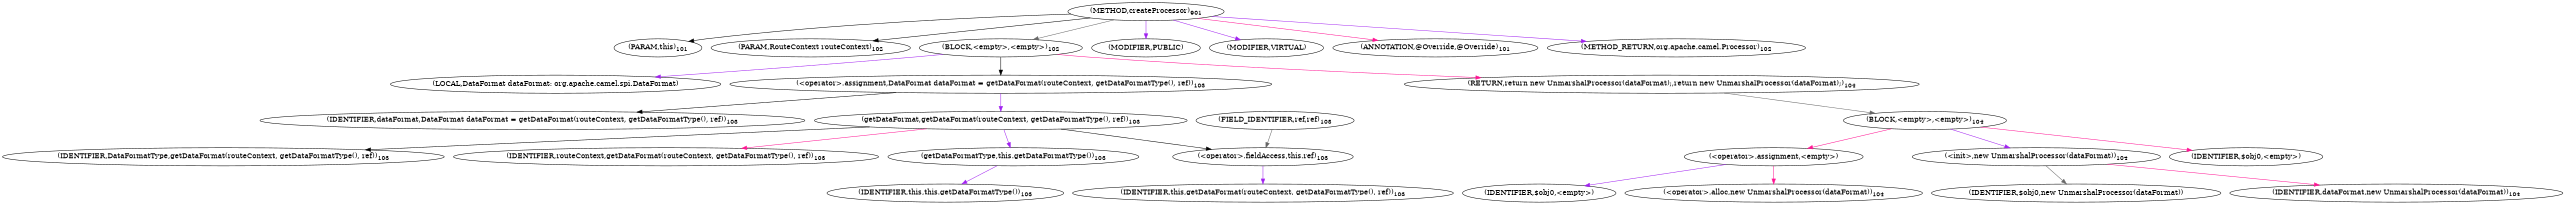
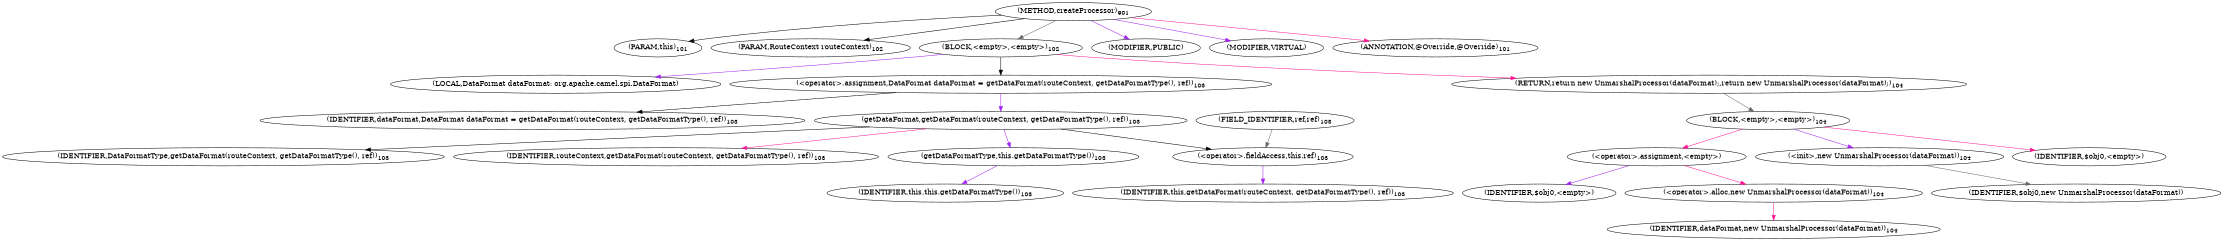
node "(METHOD_RETURN,org.apache.camel.Processor)": removed
edge "(<init>,new UnmarshalProcessor(dataFormat))" -> "(IDENTIFIER,dataFormat,new UnmarshalProcessor(dataFormat))": now "(<operator>.alloc,new UnmarshalProcessor(dataFormat))" -> "(IDENTIFIER,dataFormat,new UnmarshalProcessor(dataFormat))"
